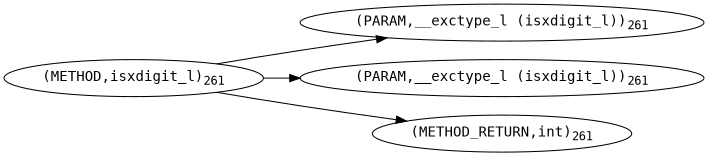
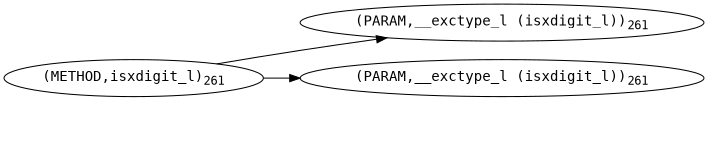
node "(METHOD_RETURN,int)": removed
